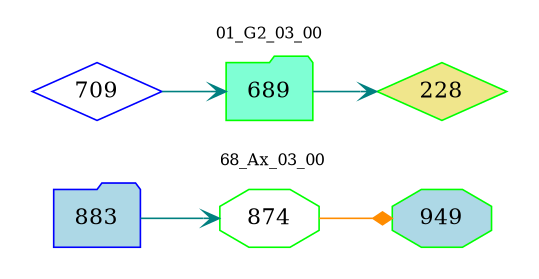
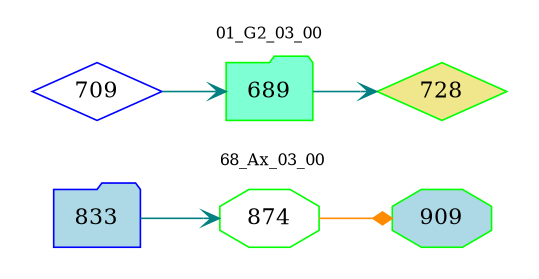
node "228": label "228" -> "728"
node "883": label "883" -> "833"
node "949": label "949" -> "909"
